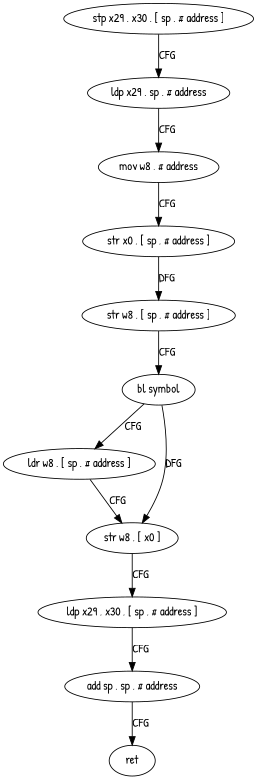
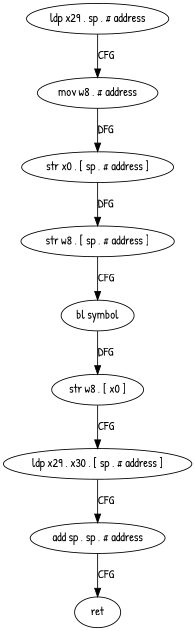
node "stp x29 , x30 , [ sp , # address ]": removed
edge "mov w8 , # address" -> "str x0 , [ sp , # address ]": label "CFG" -> "DFG"
node "ldr w8 , [ sp , # address ]": removed
